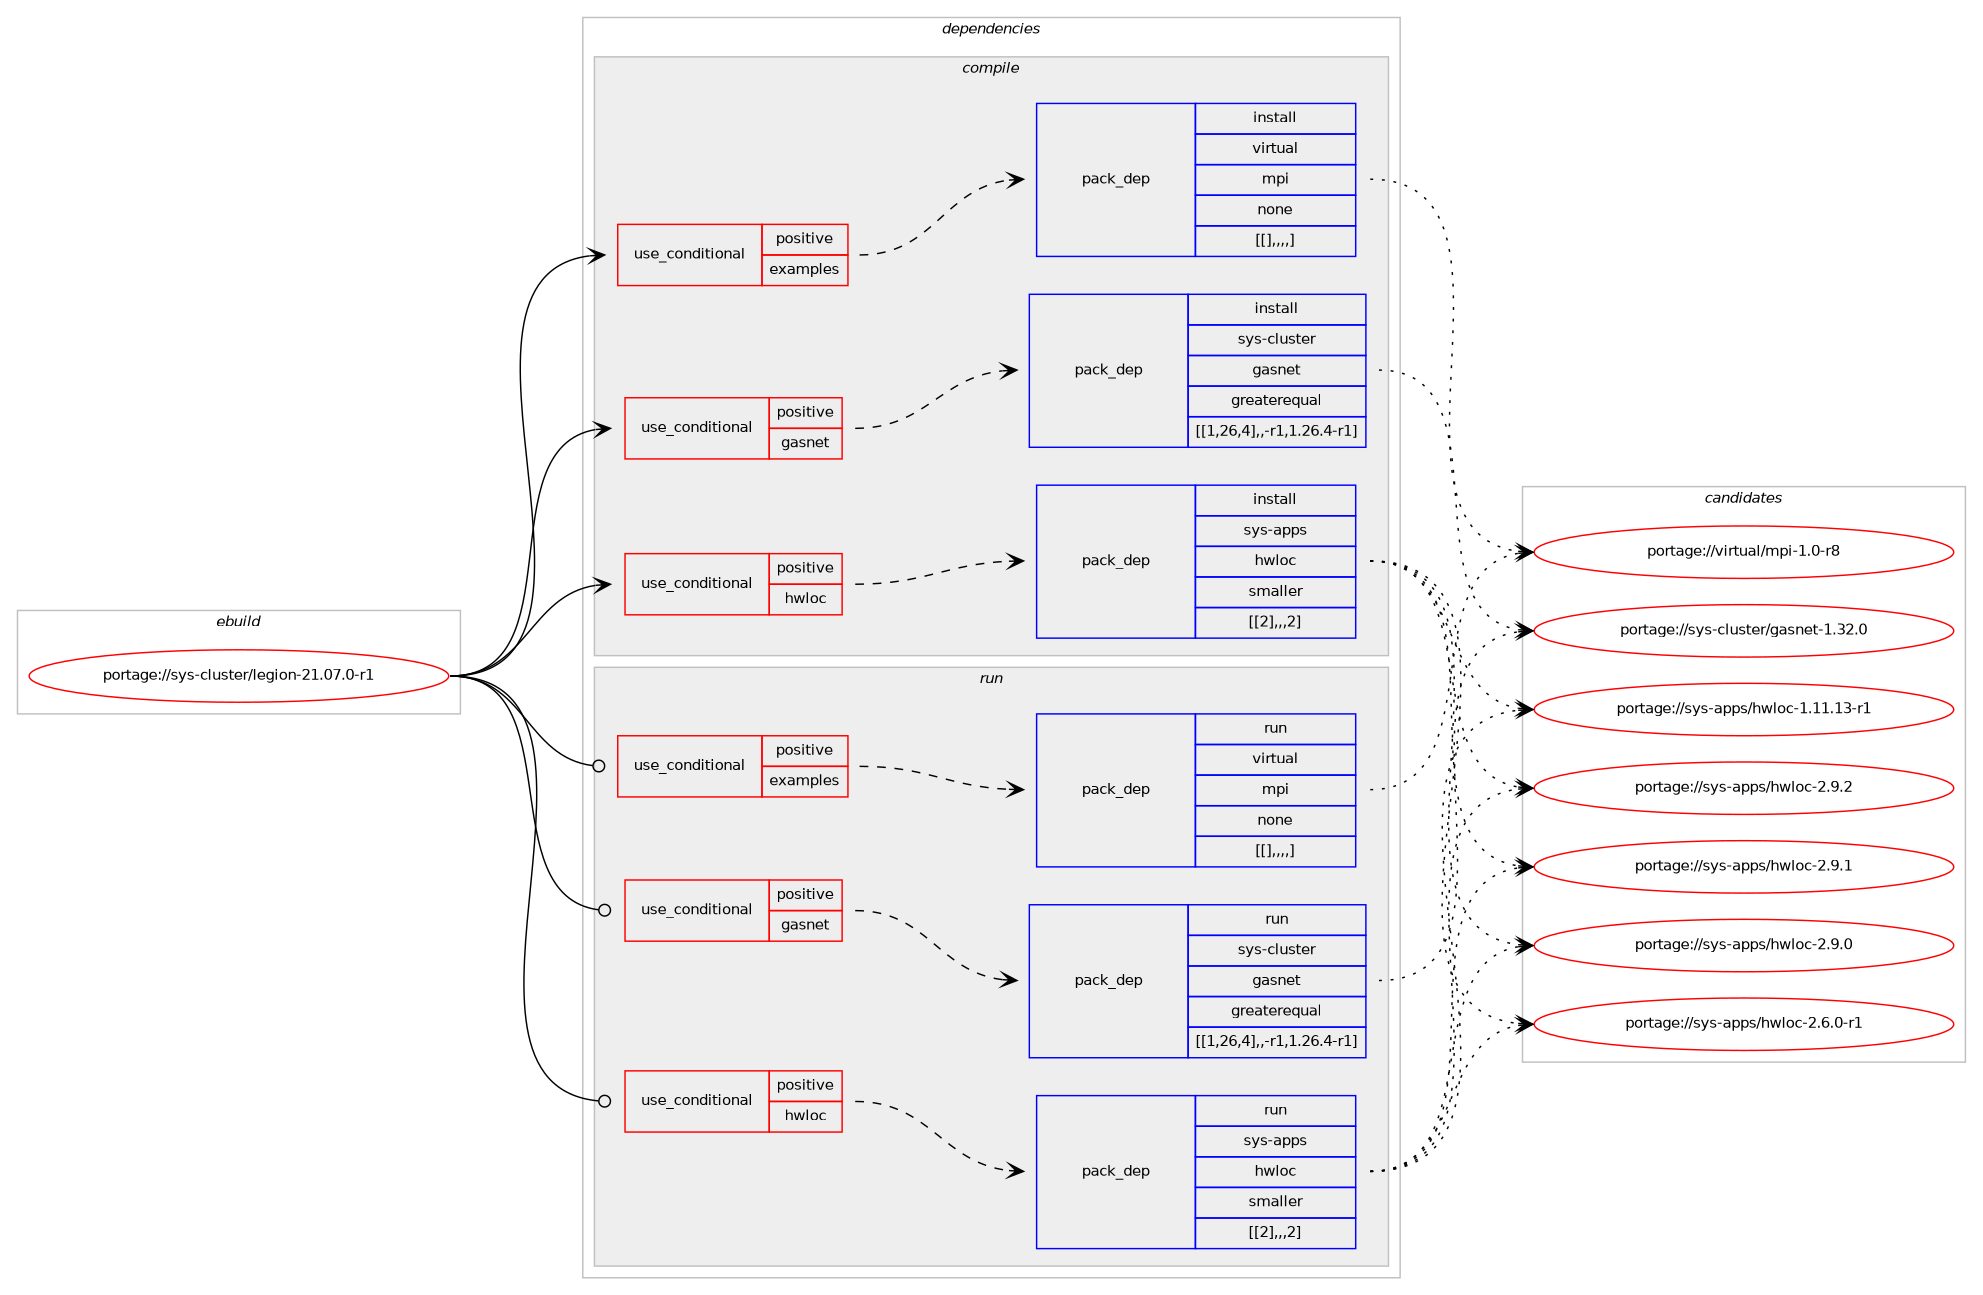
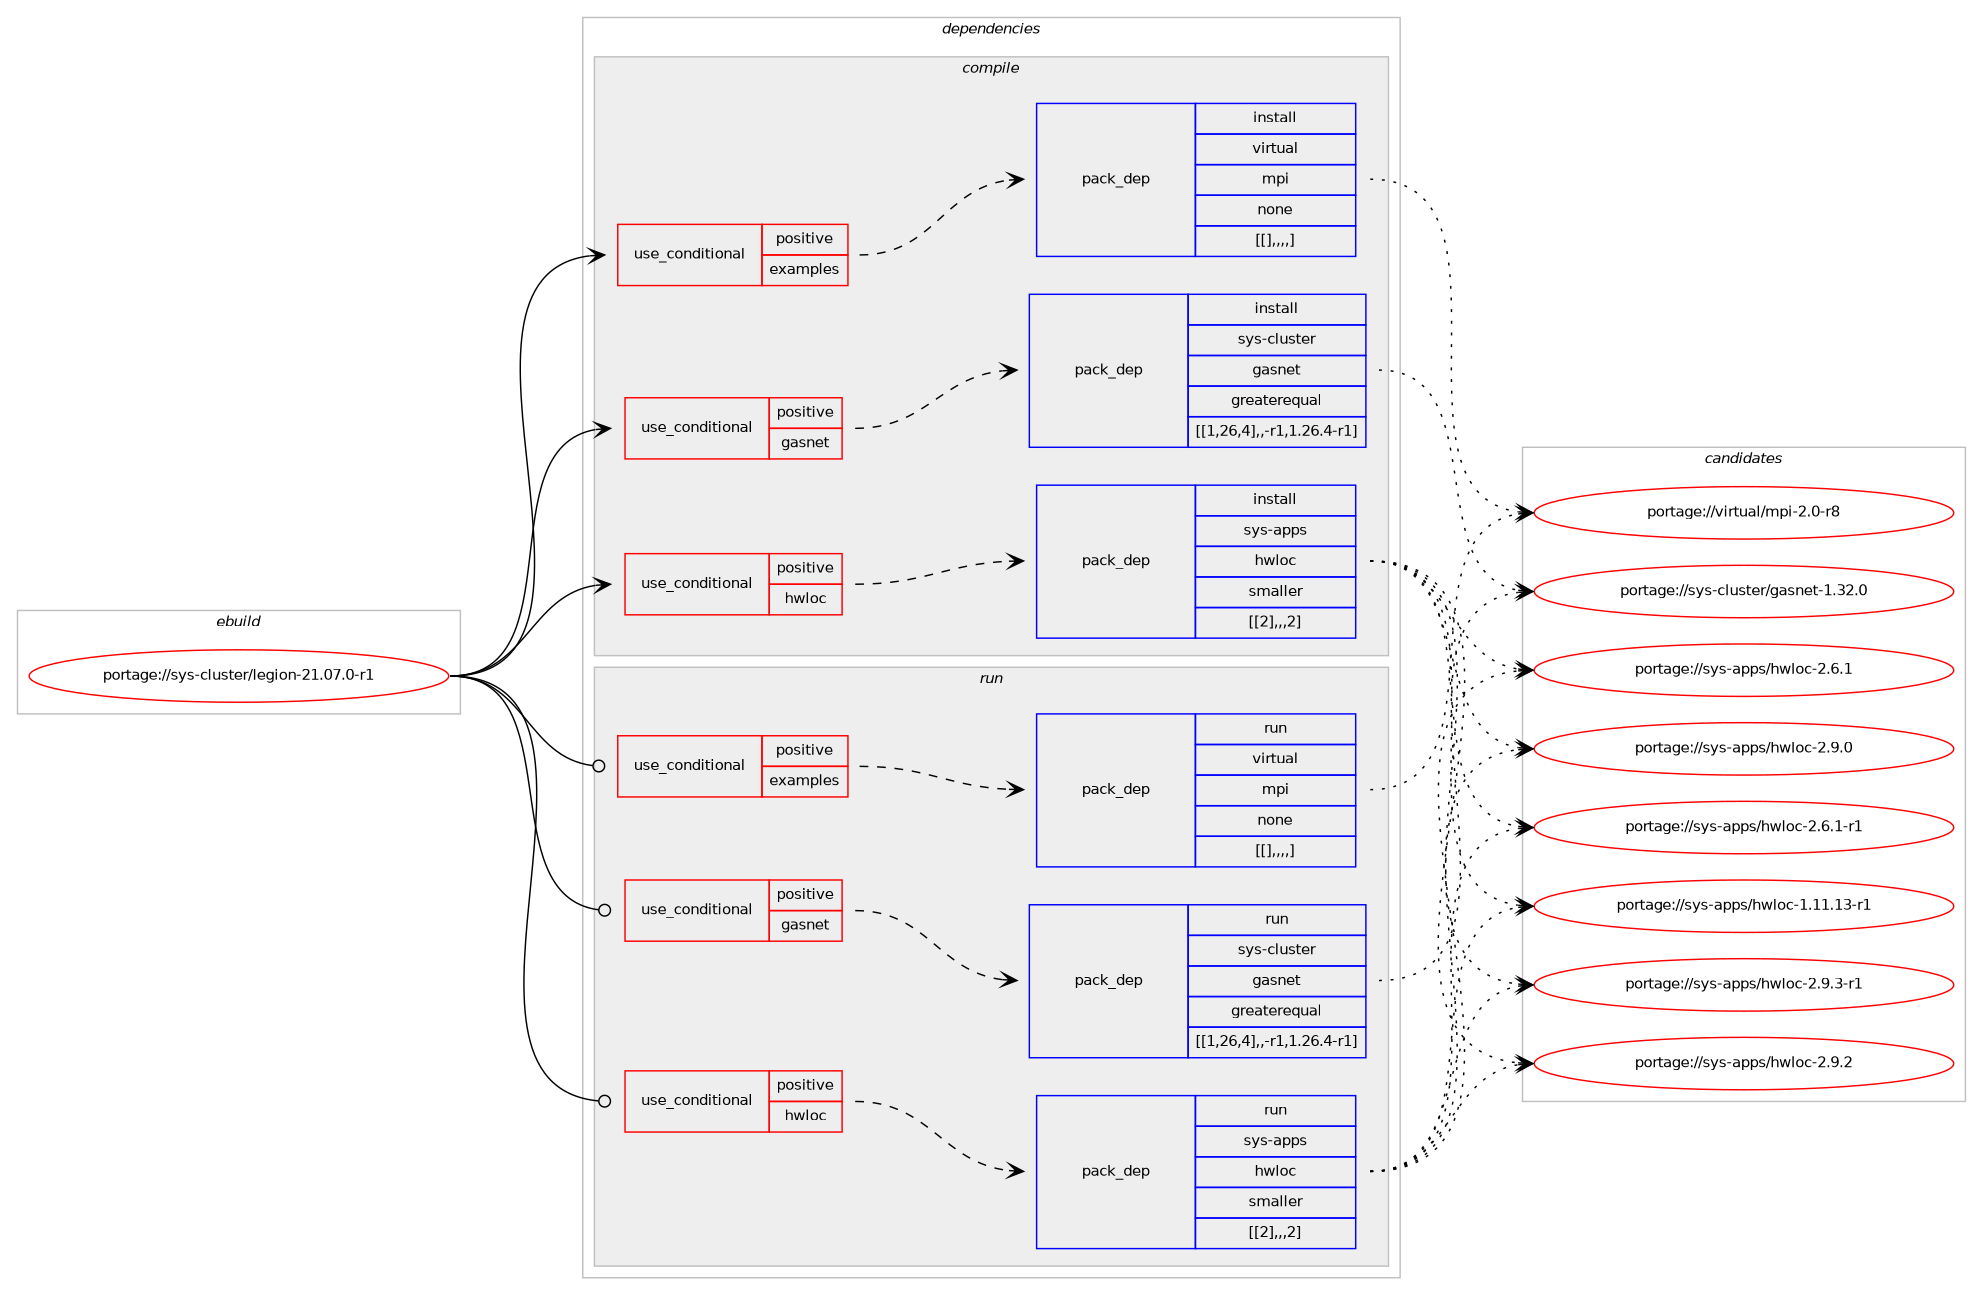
node "portage://virtual/mpi-1.0-r8": label "portage://virtual/mpi-1.0-r8" -> "portage://virtual/mpi-2.0-r8"
node "portage://sys-apps/hwloc-2.9.1": label "portage://sys-apps/hwloc-2.9.1" -> "portage://sys-apps/hwloc-2.6.1"
node "portage://sys-apps/hwloc-2.9.3-r1": added
node "portage://sys-apps/hwloc-2.6.0-r1": label "portage://sys-apps/hwloc-2.6.0-r1" -> "portage://sys-apps/hwloc-2.6.1-r1"
